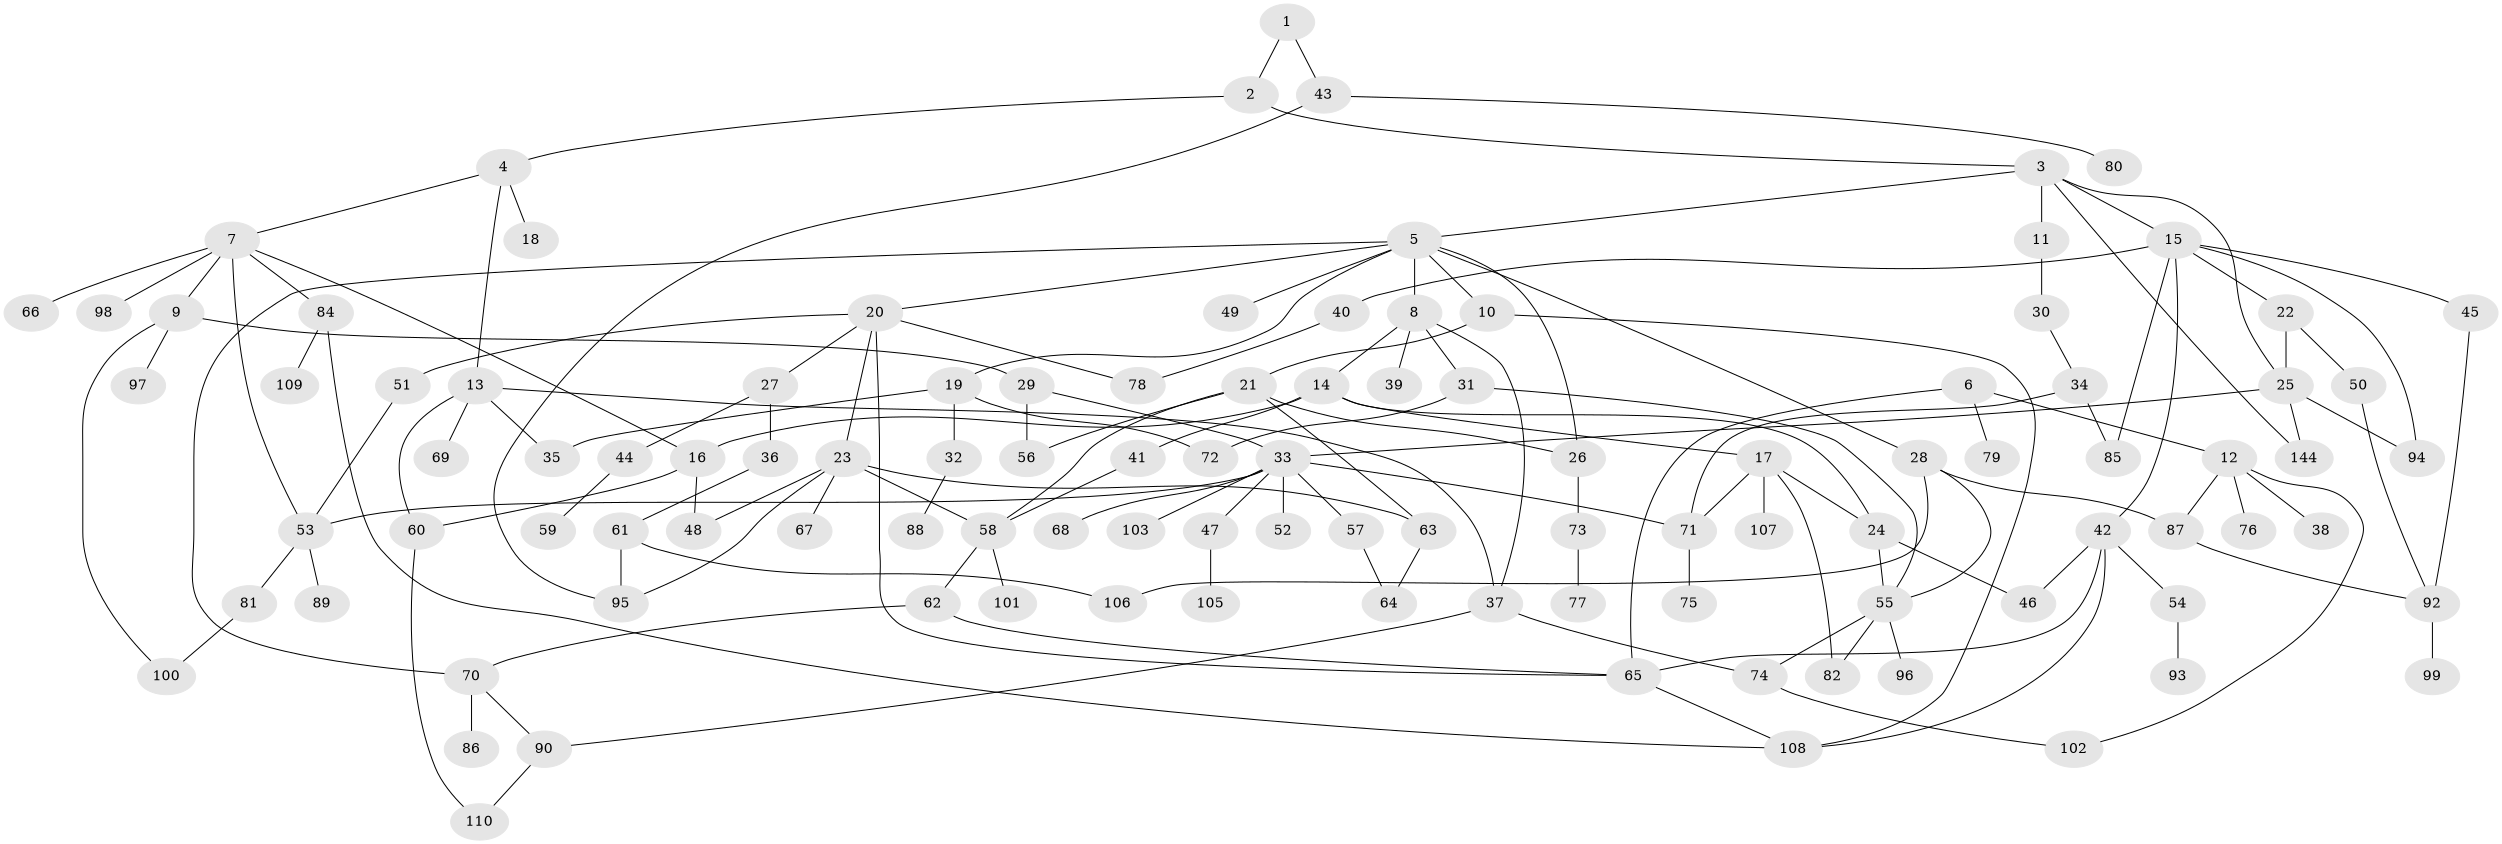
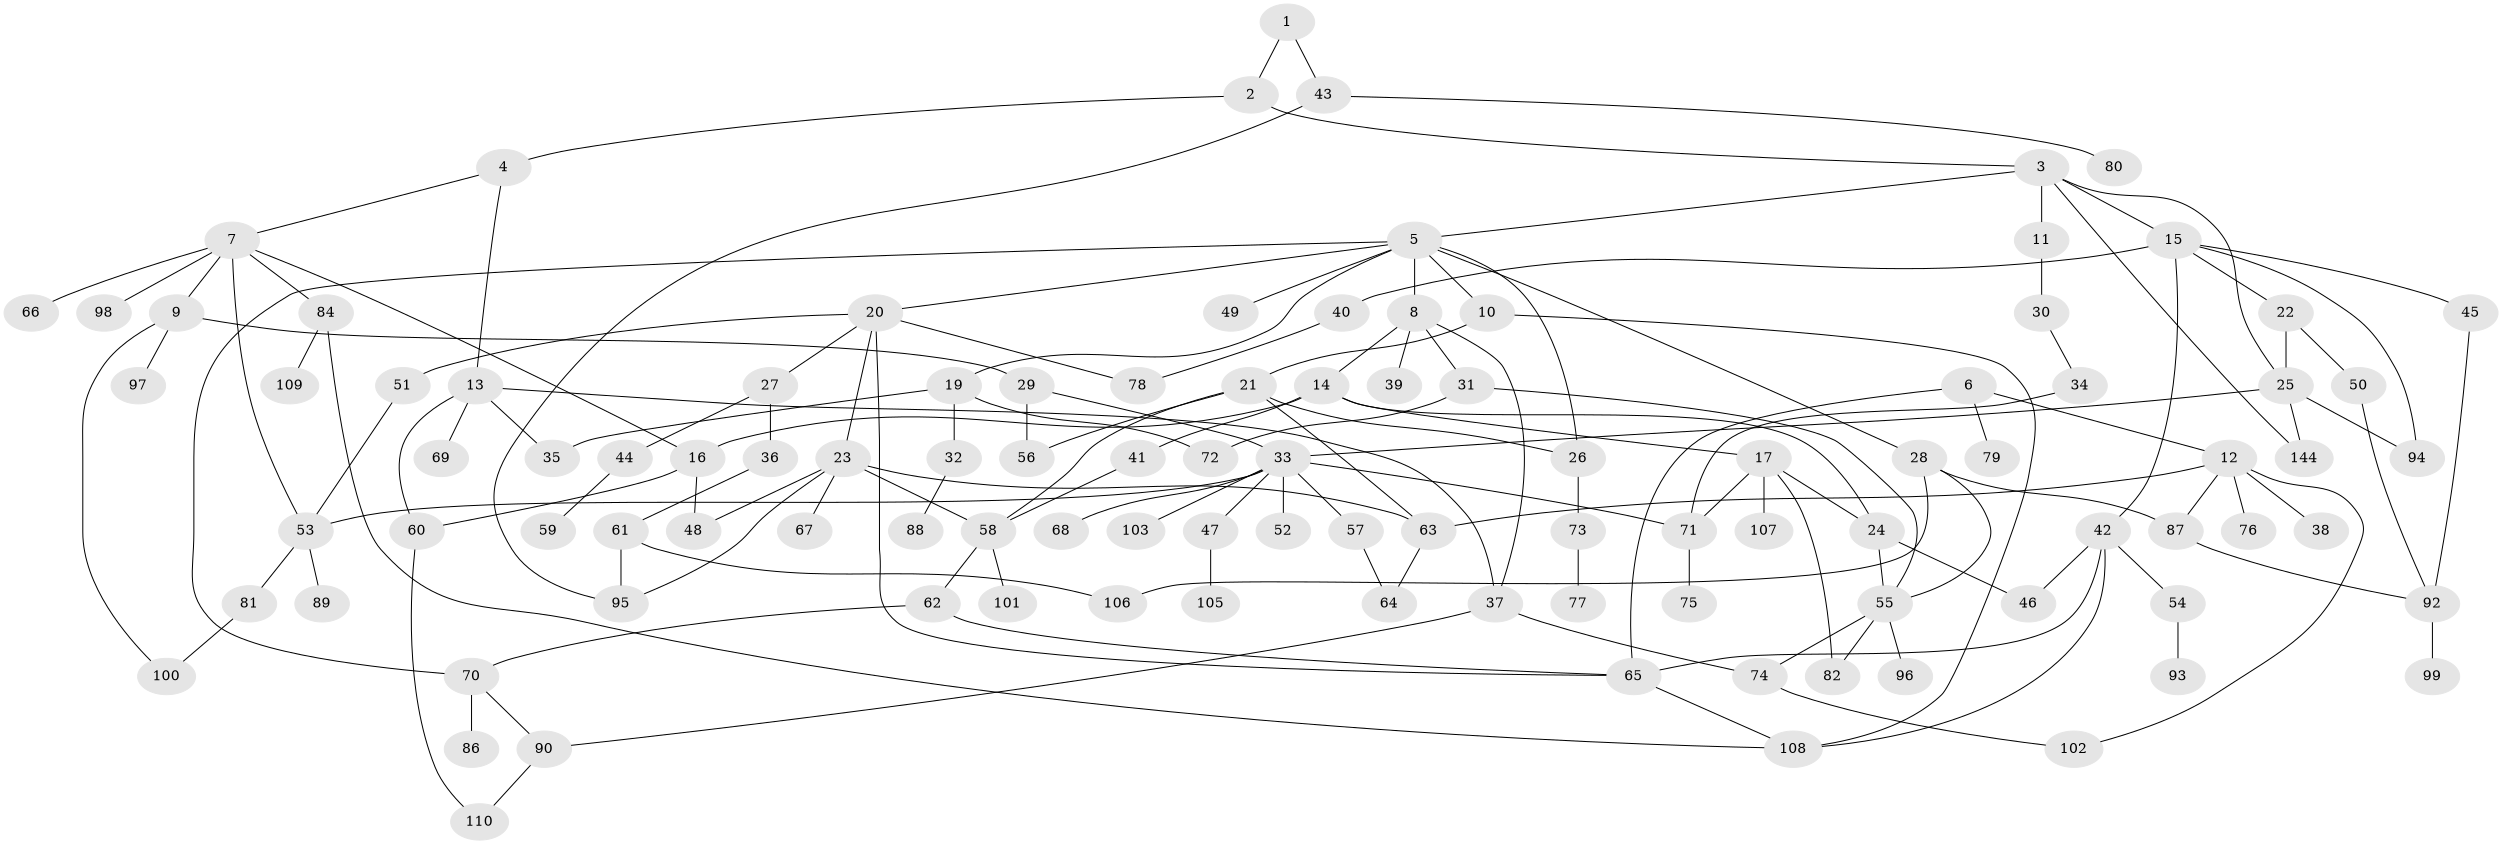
node "18": removed
node "85": removed
edge "12" -- "63": added
